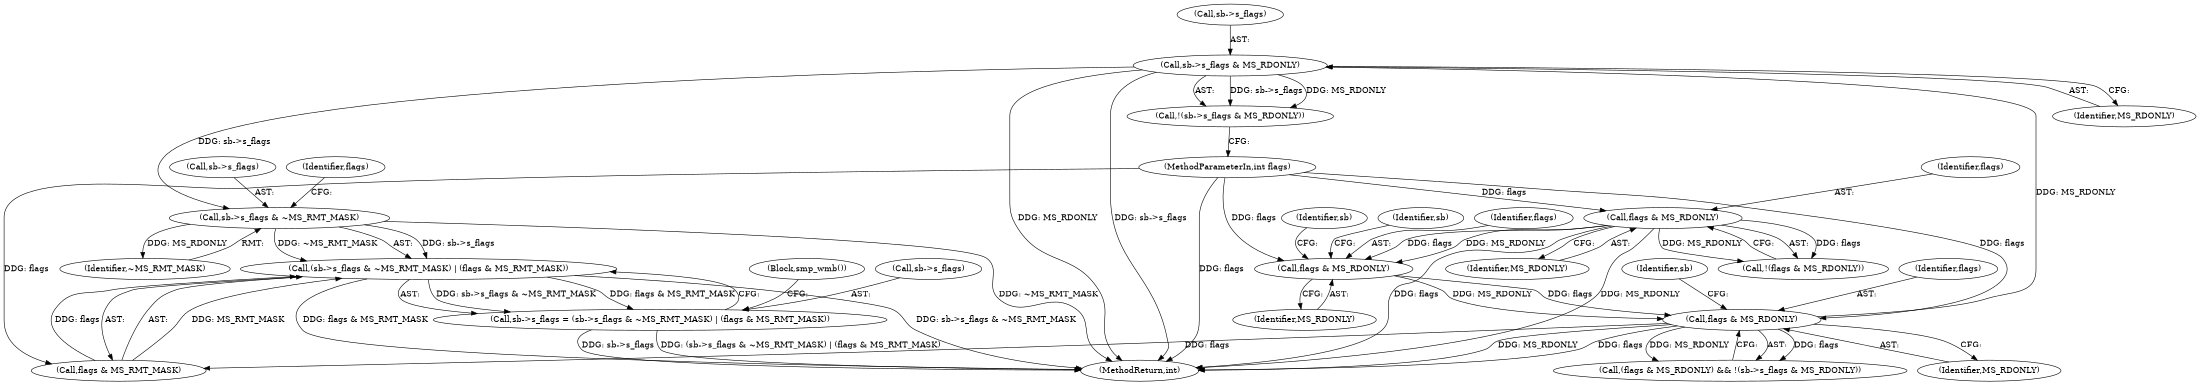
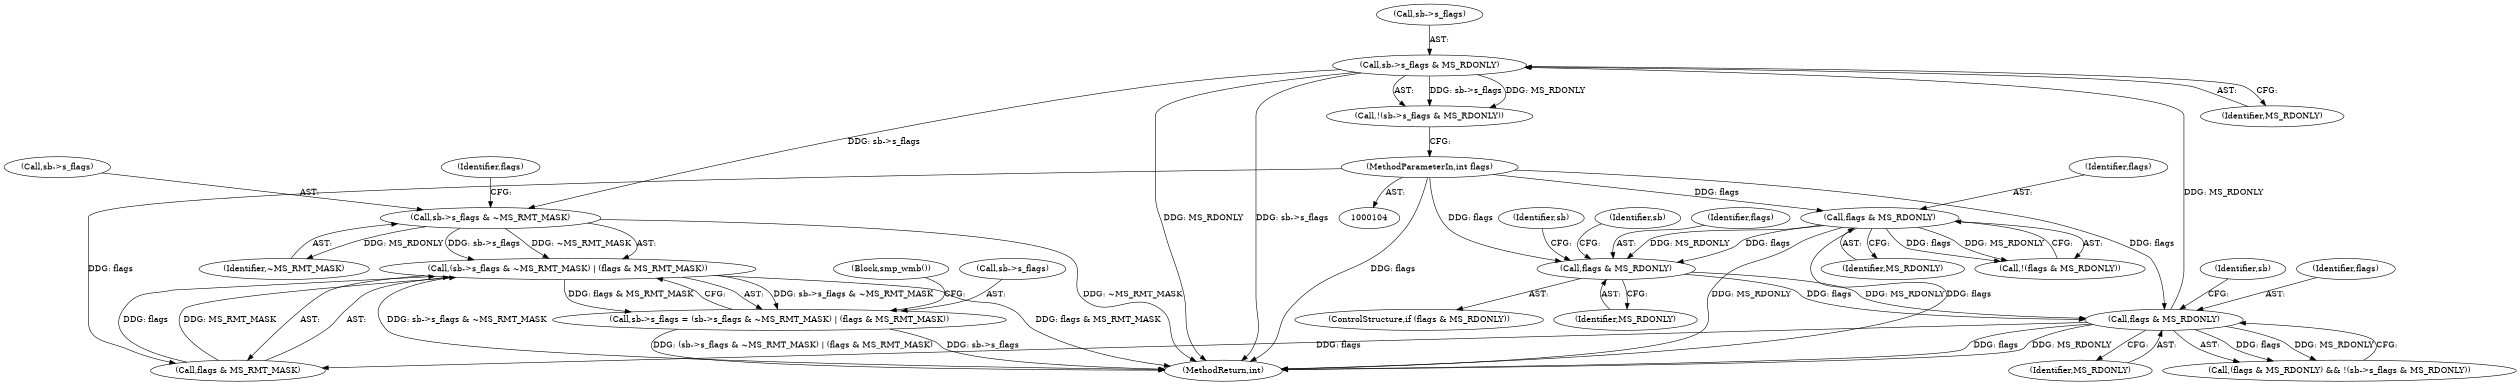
node "1000104": added
edge "(Identifier,~MS_RMT_MASK)" -> "(Call,sb->s_flags & ~MS_RMT_MASK)": label "RMT: " -> "AST: "
node "(ControlStructure,if (flags & MS_RDONLY))": added
